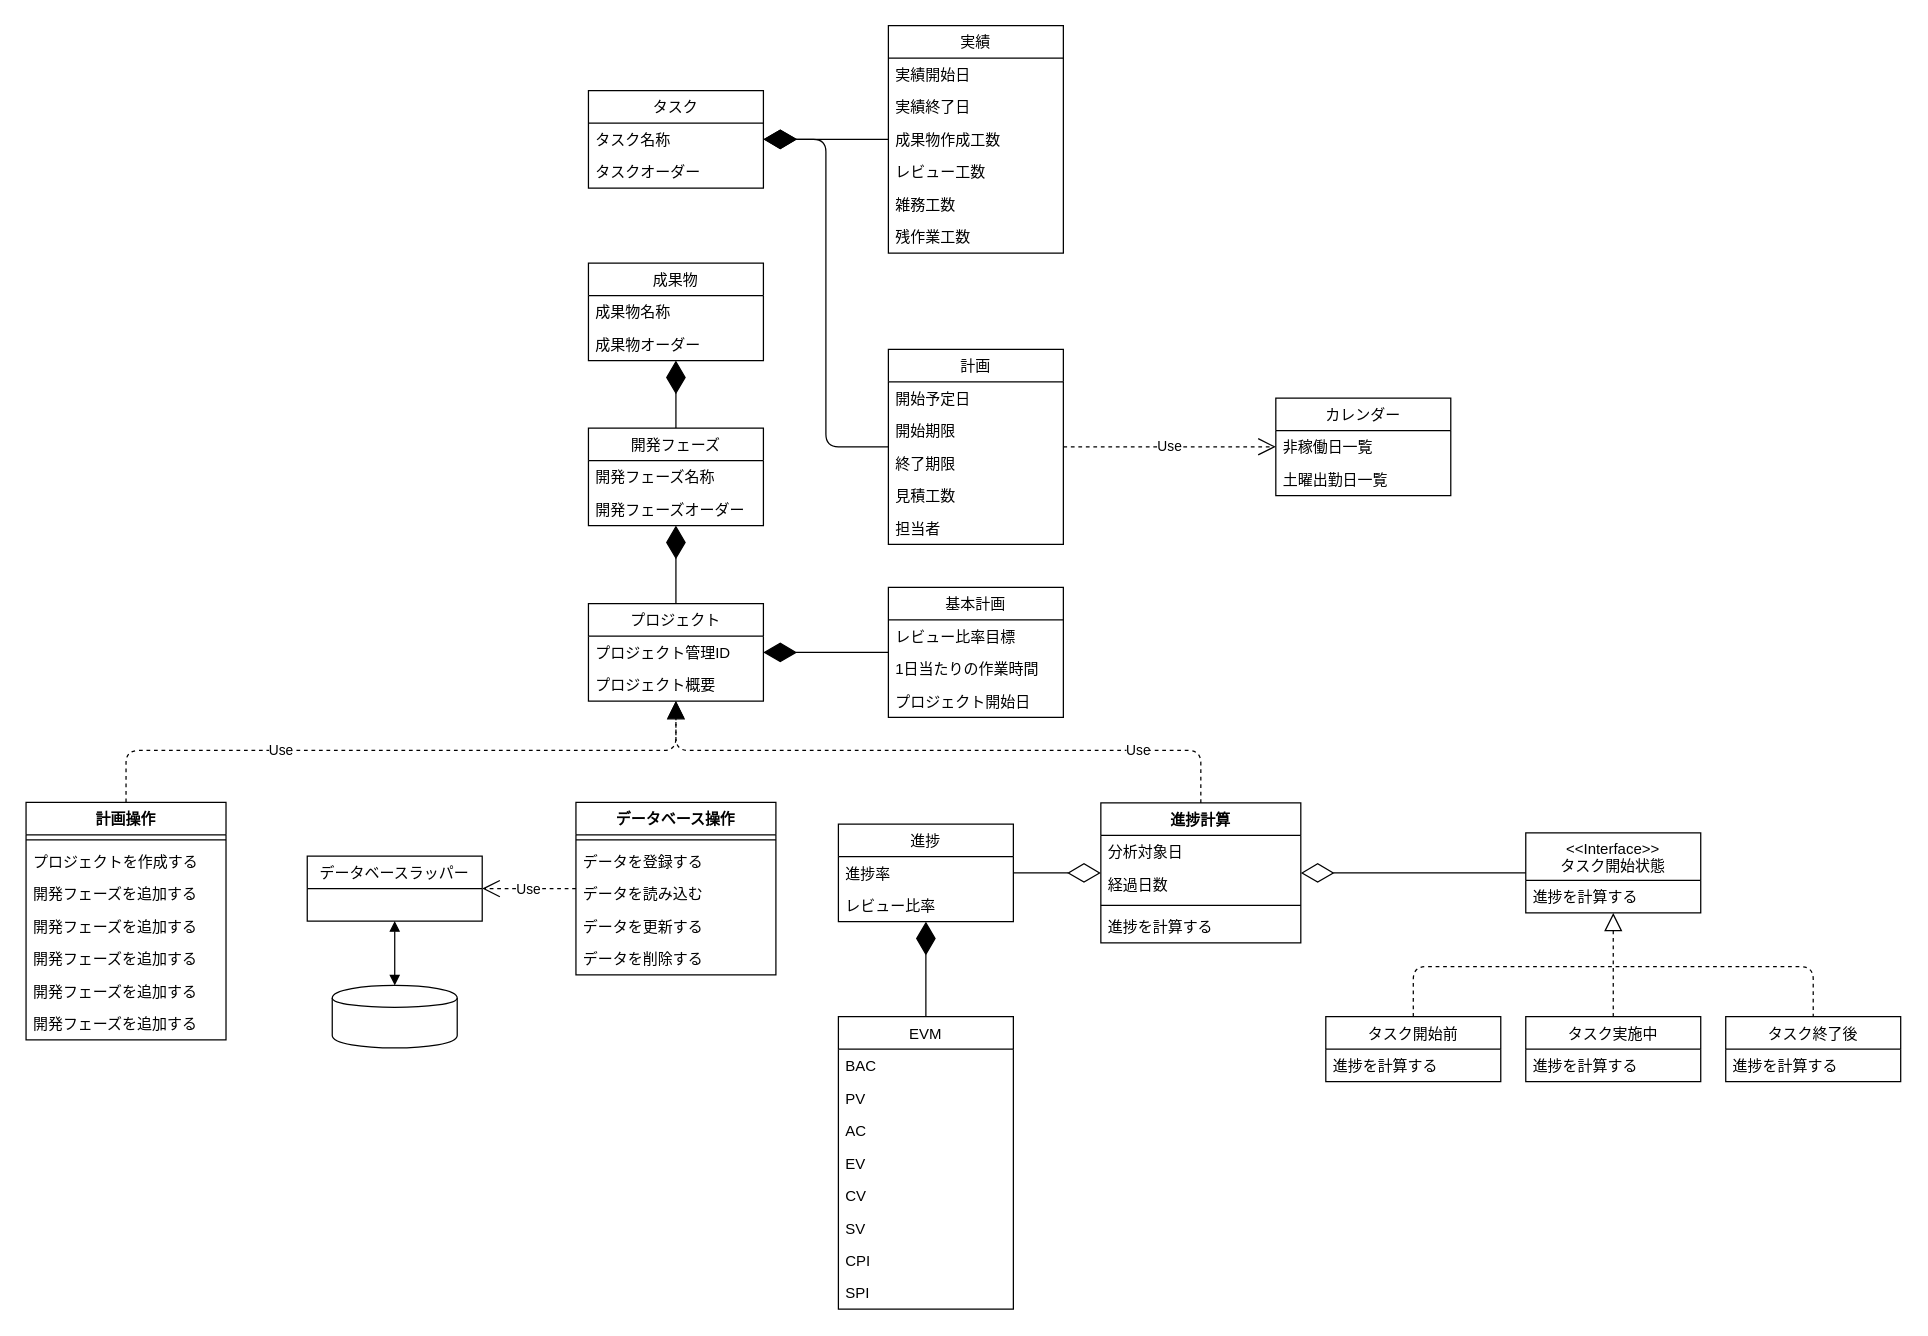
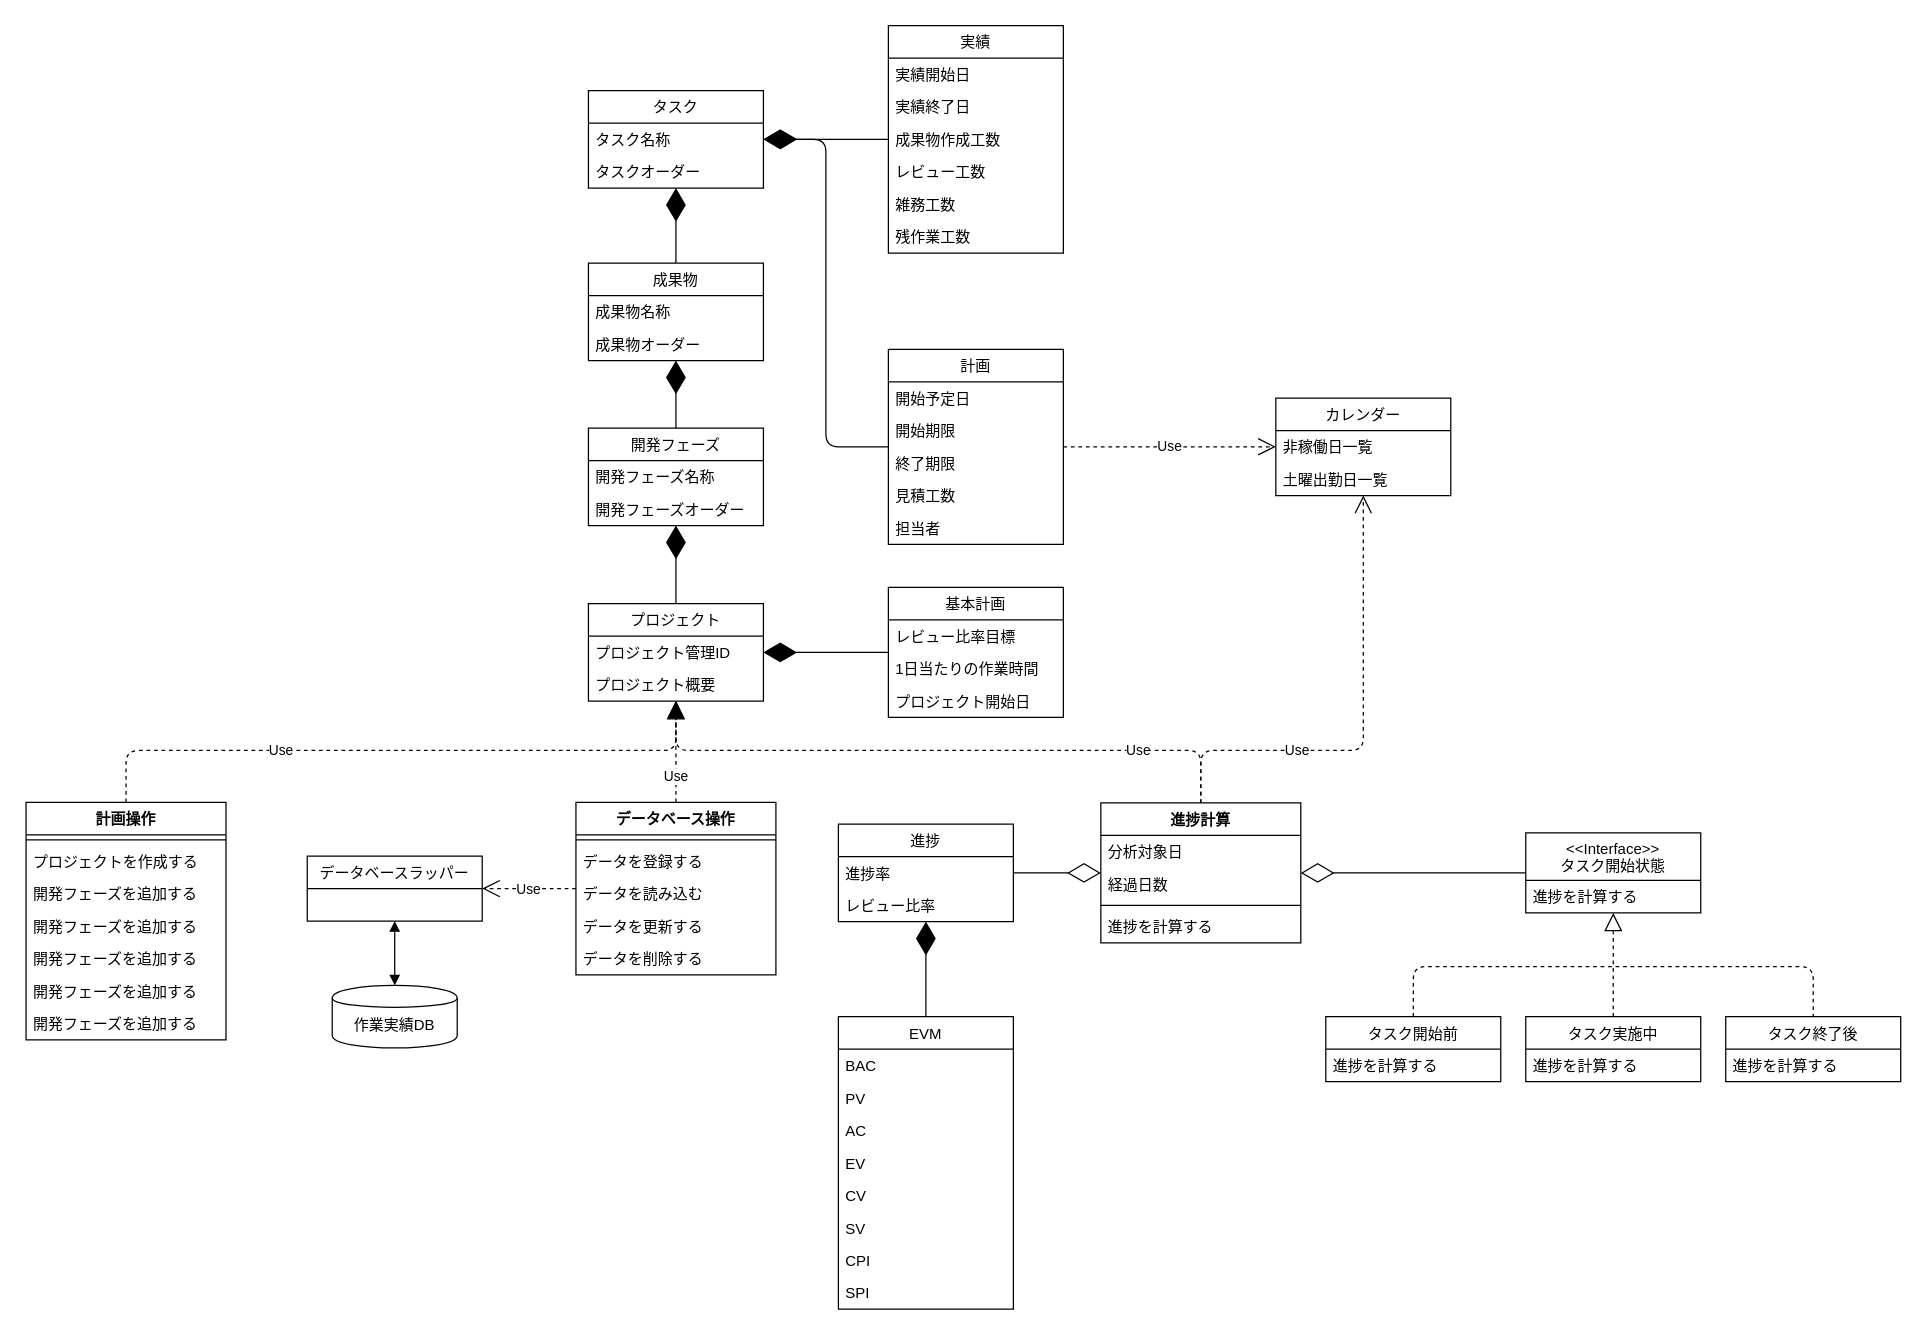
edge "成果物" -> "タスク": added
edge "進捗計算" -> "カレンダー": added, label "Use"
edge "データベース操作" -> "プロジェクト": added, label "Use"
node "作業実績DB": added
